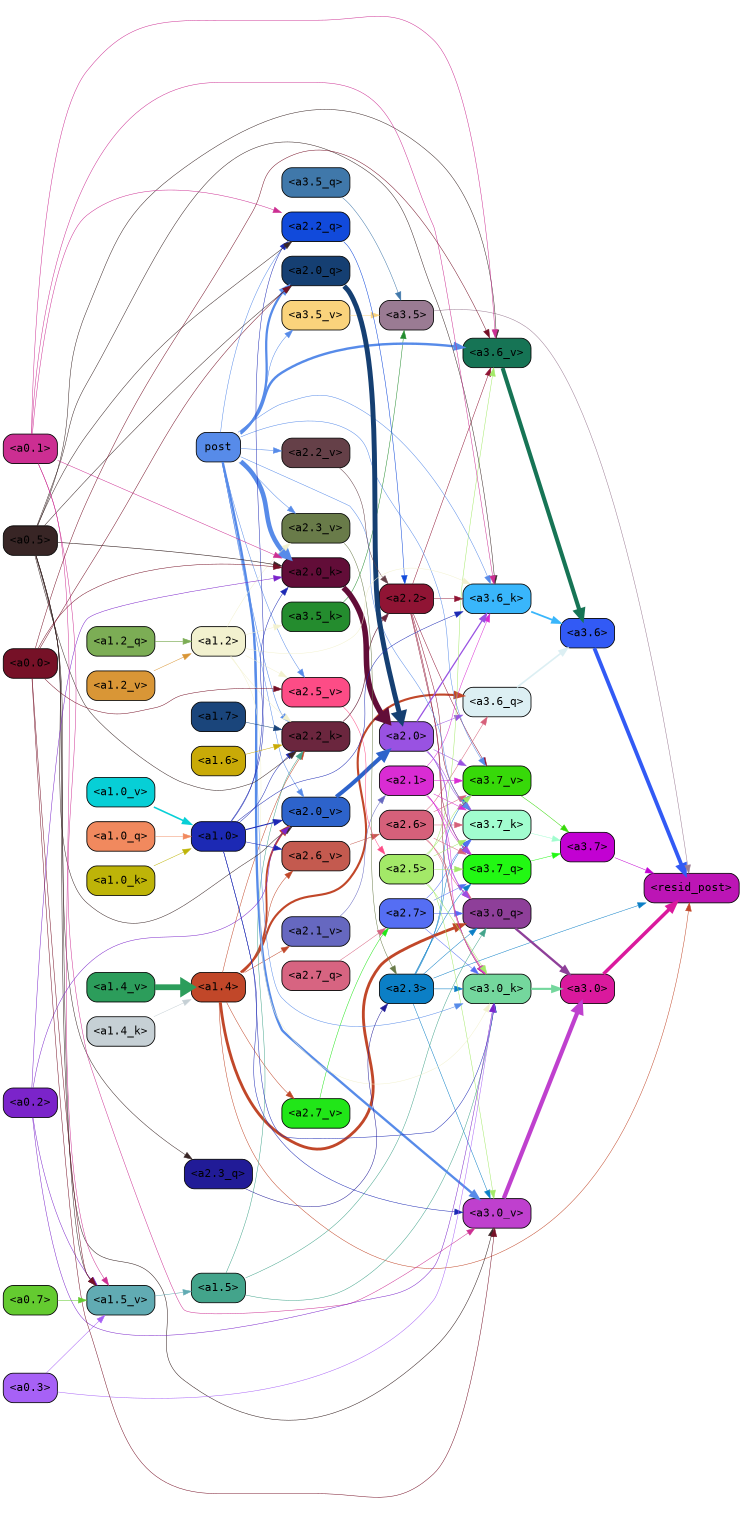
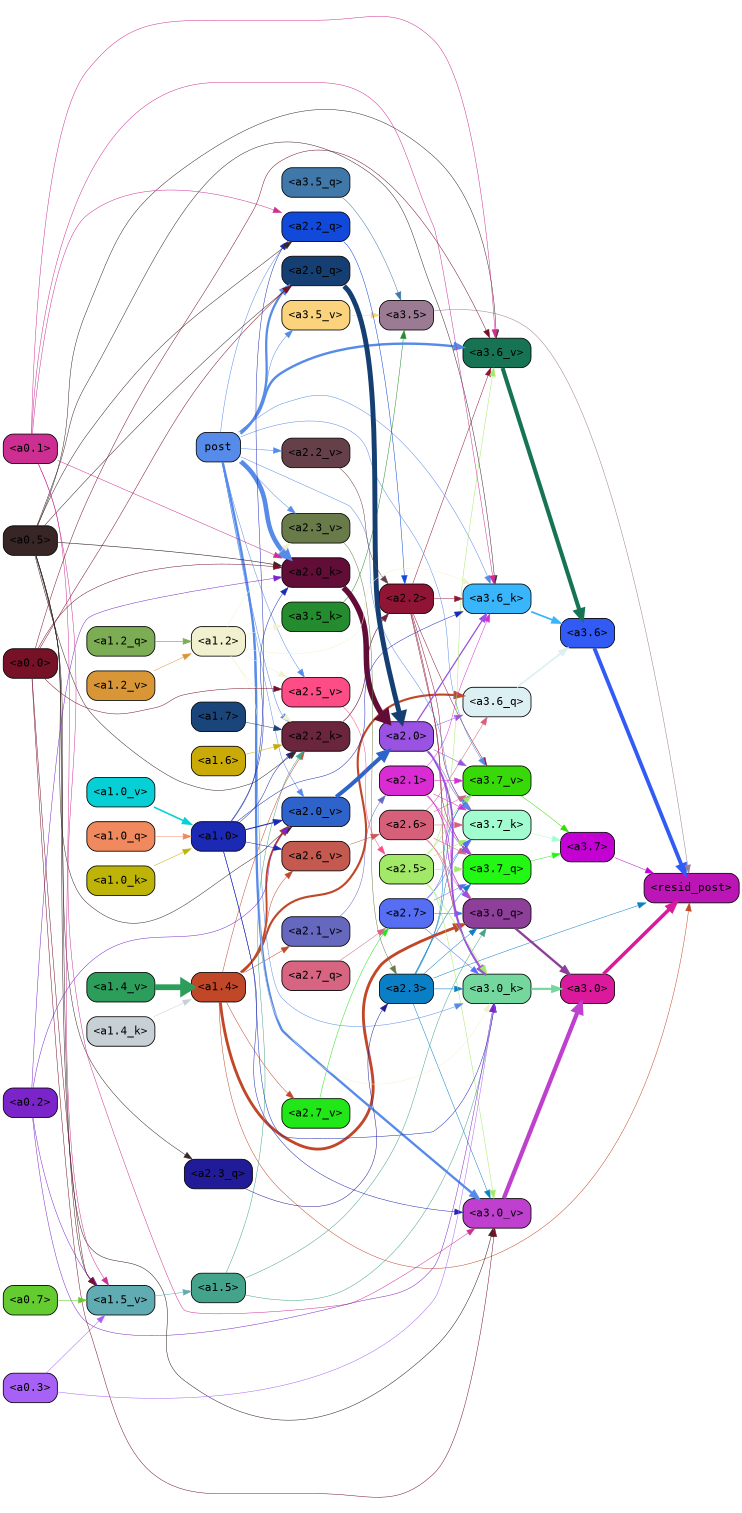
edge "<a2.7>" -> "<a3.7_v>": added
edge "<a2.0>" -> "<a3.0_k>": added
